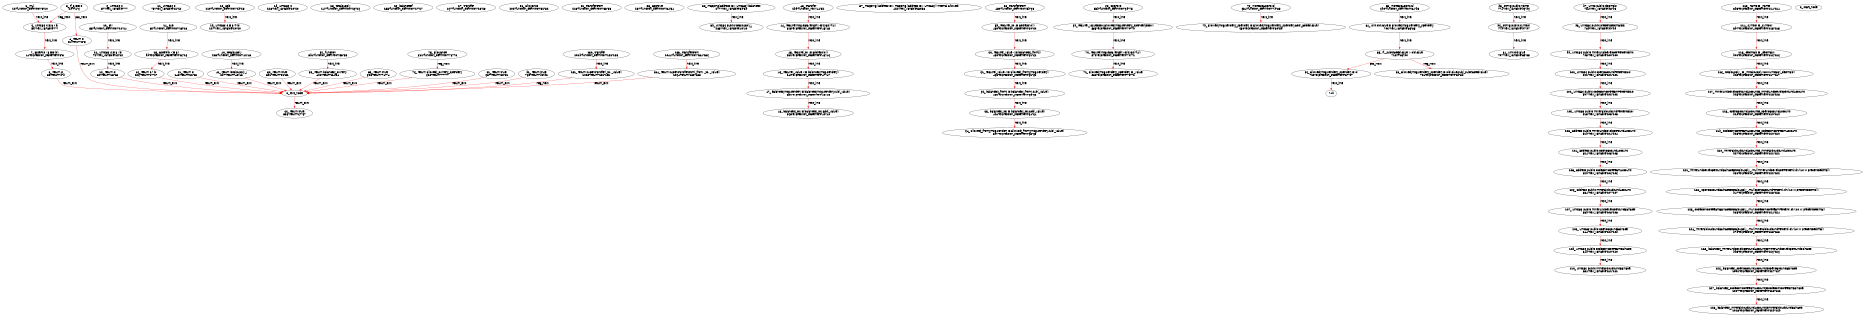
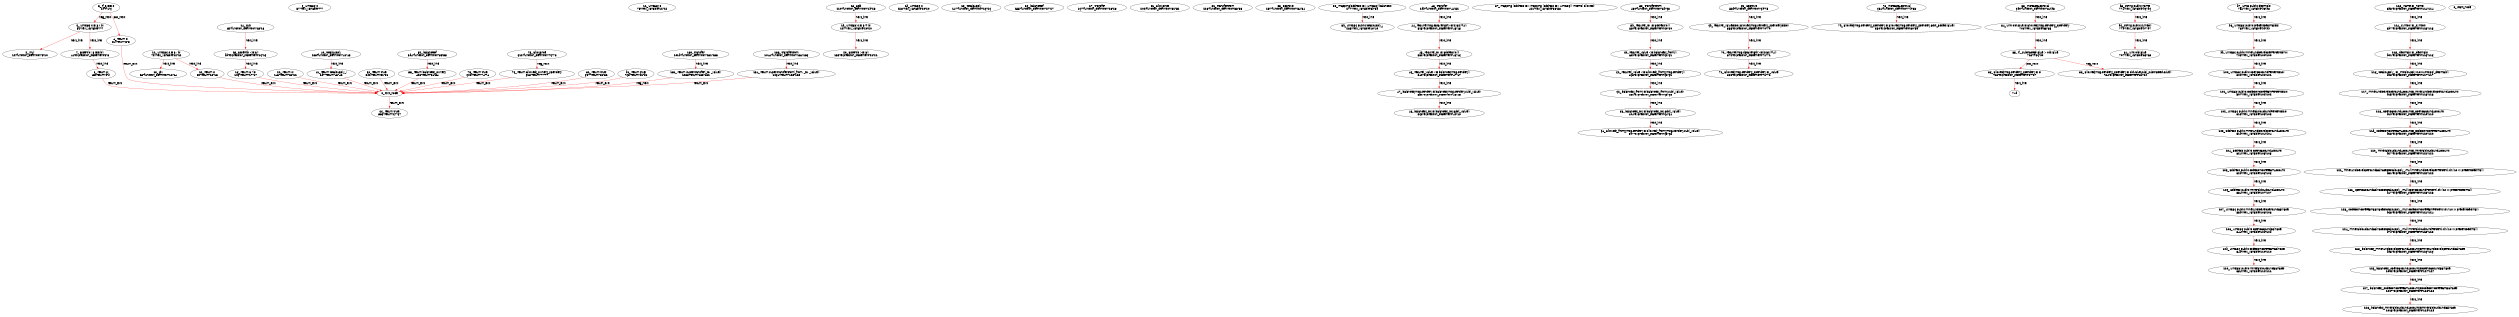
node "43_ transfer 299-function_new-44-52": label "43_ transfer 299-function_new-44-52" -> "43_ transfer 299-function_definition-44-52"
edge "2_ mul 12-function_definition-3-10" -> "6_ uint256 c = a * b; 36-new_variable-7-7": reversed
edge "10_ div 55-function_definition-11-14" -> "11_ uint256 c = a / b; 72-new_variable-12-12": reversed
node "52_ function 394-function_definition-53-55": label "52_ function 394-function_definition-53-55" -> "52_ balanceOf 394-function_definition-53-55"
node "20_ assert(c >= a); 135-expression_statement-21-21": added
node "33_ return true; 608-return-74-74": label "33_ return true; 608-return-74-74" -> "73_ return true; 608-return-74-74"
